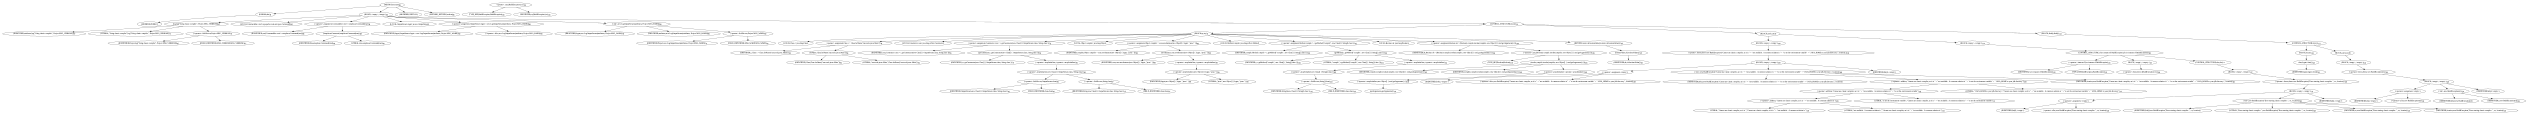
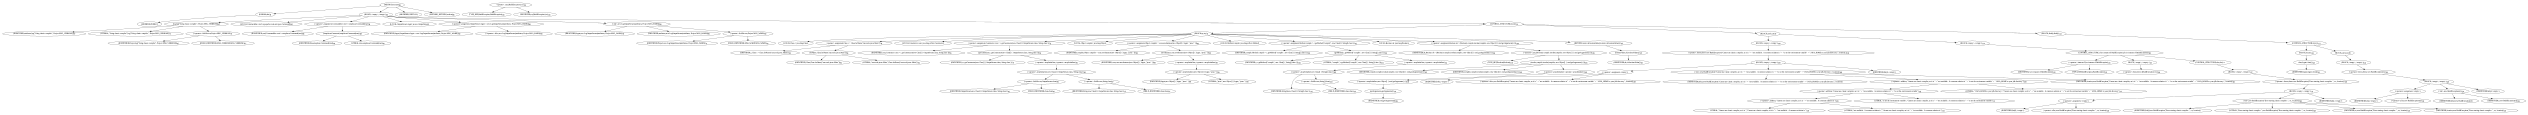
edge "(<operator>.fieldAccess,String[].class)" -> "(IDENTIFIER,String[],new Class[] { String[].class })": now "(<operator>.arrayInitializer,new Class[] { String[].class })" -> "(IDENTIFIER,String[],new Class[] { String[].class })"
node "(IDENTIFIER,cmd,getArguments())": added
